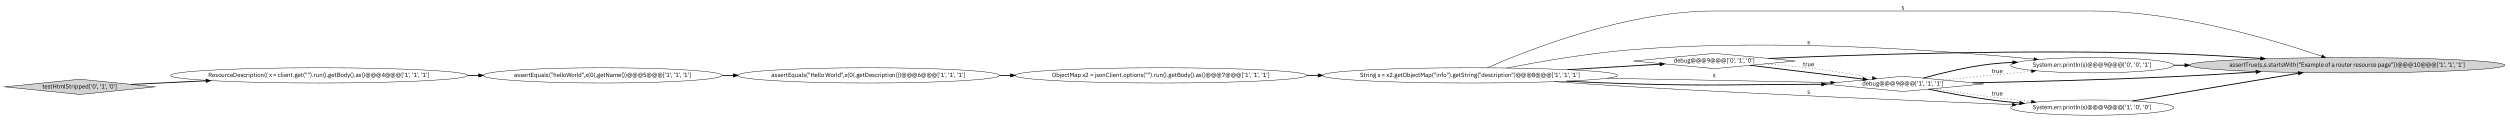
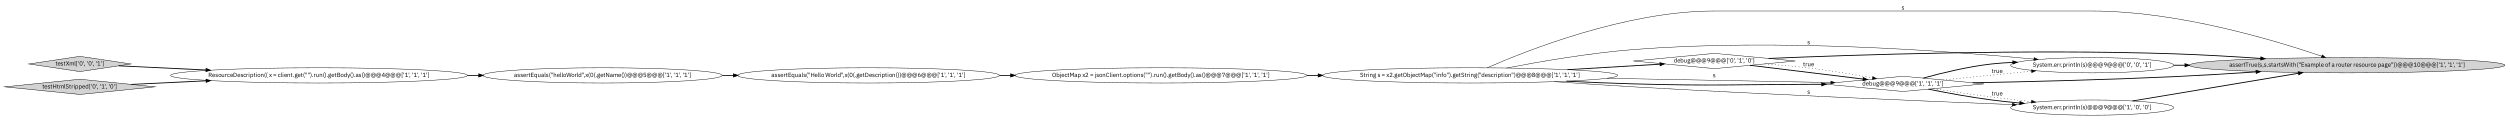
node "testXml['0', '0', '1']": added
